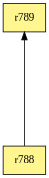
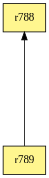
edge "r788" -> "r789": reversed
